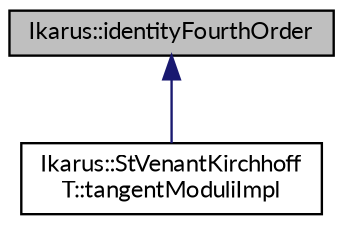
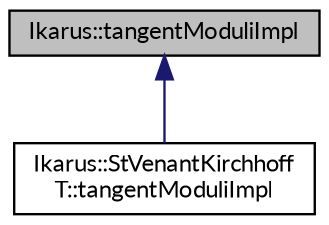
node "Ikarus::identityFourthOrder": label "Ikarus::identityFourthOrder" -> "Ikarus::tangentModuliImpl"
